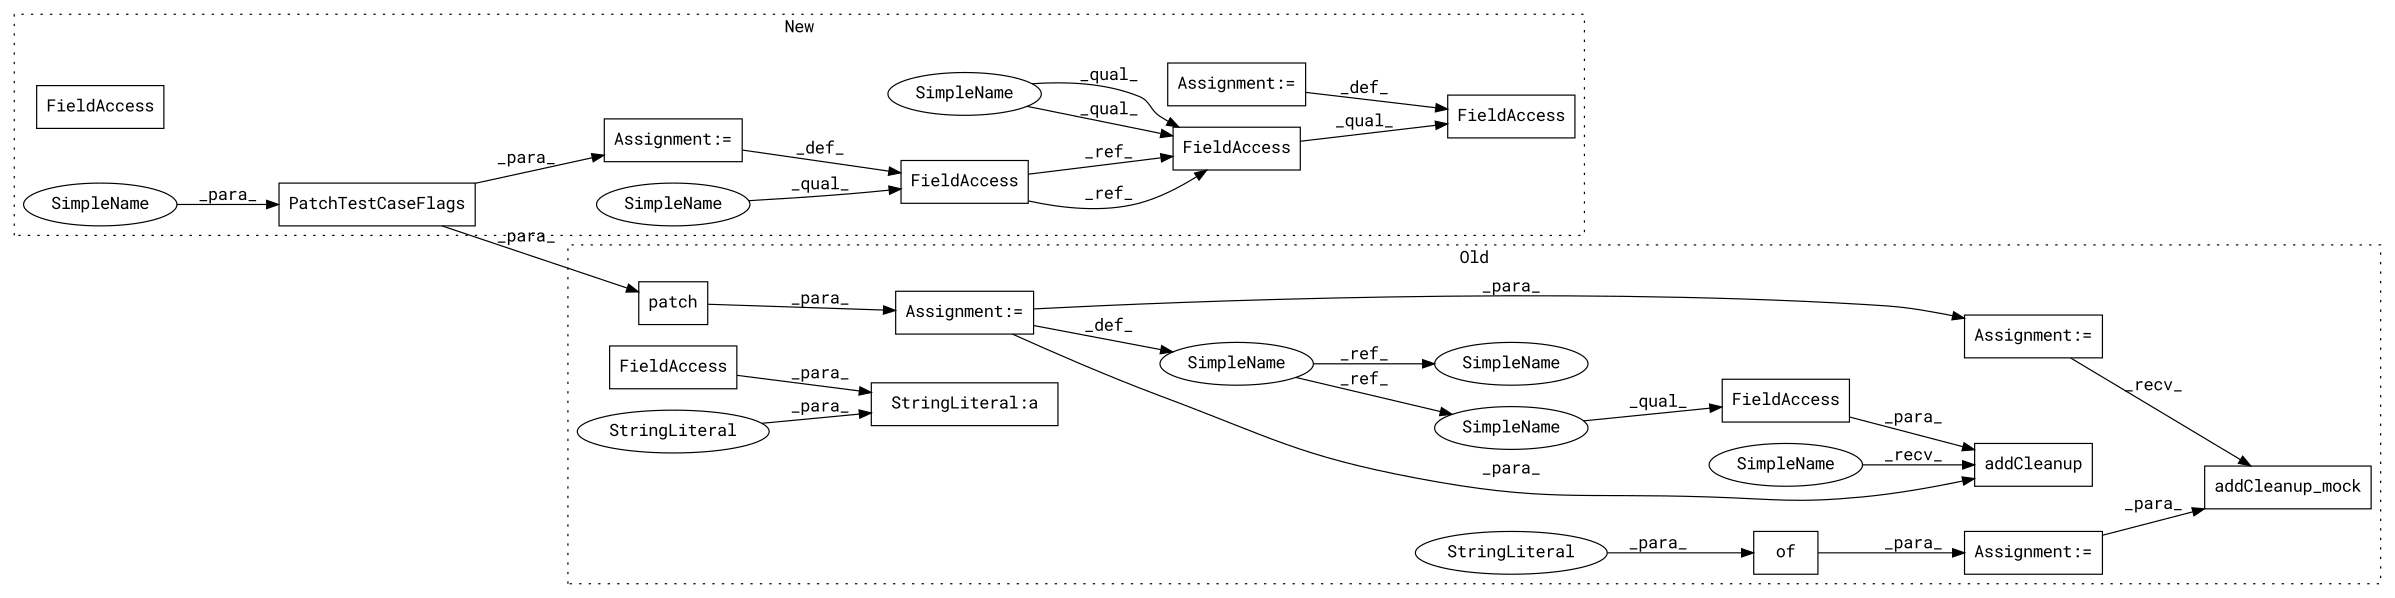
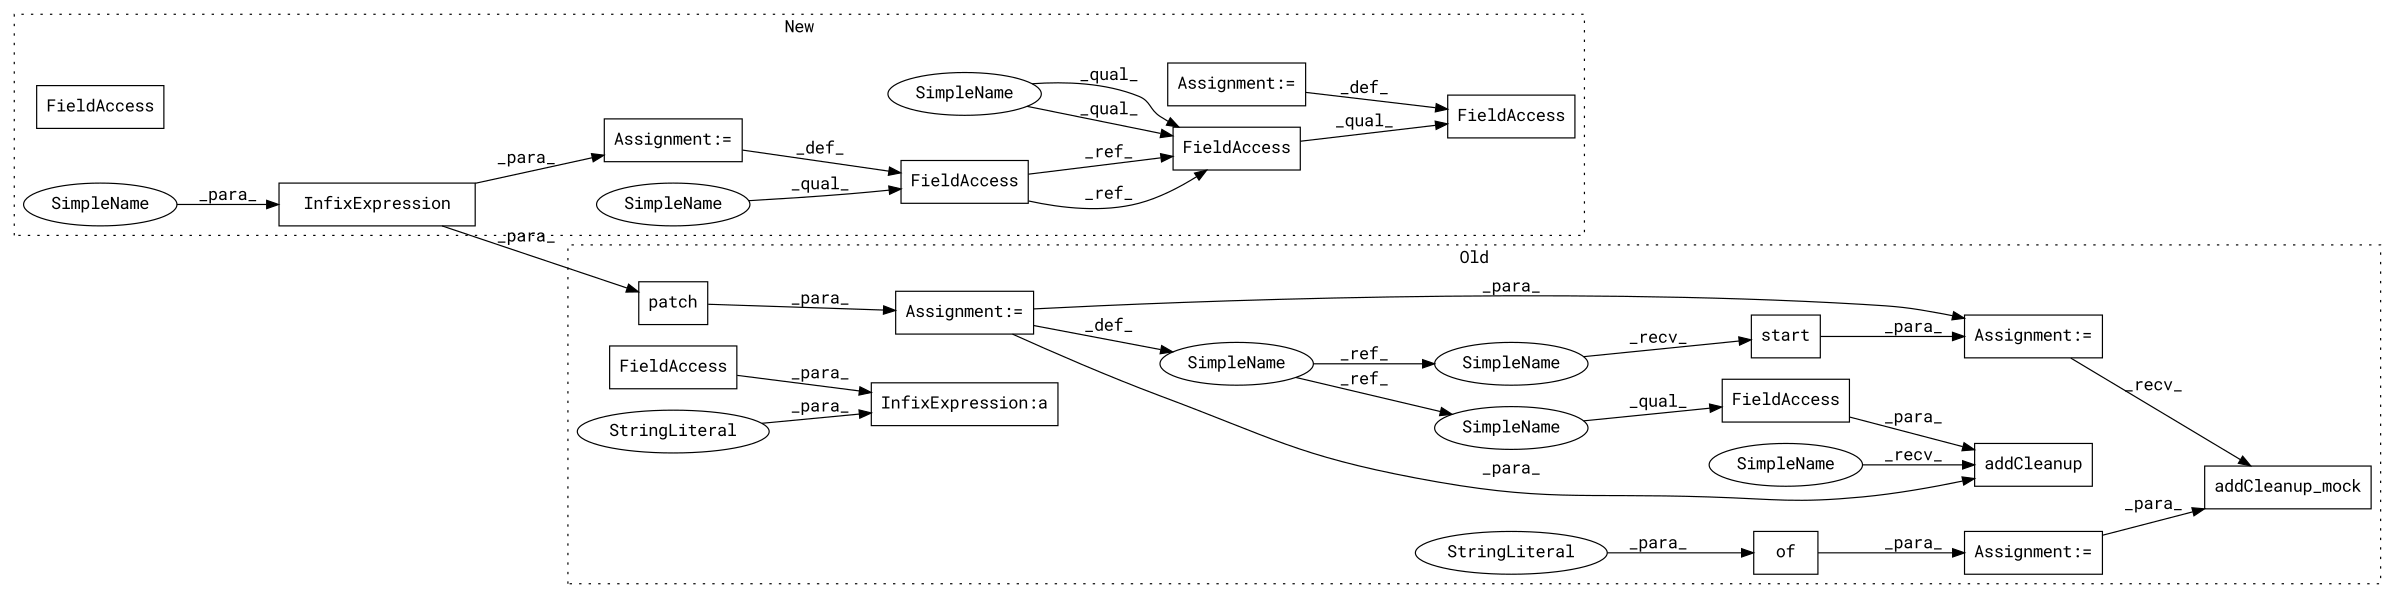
node "PatchTestCaseFlags": label "PatchTestCaseFlags" -> "InfixExpression"
node "start": added
node "StringLiteral:a": label "StringLiteral:a" -> "InfixExpression:a"
